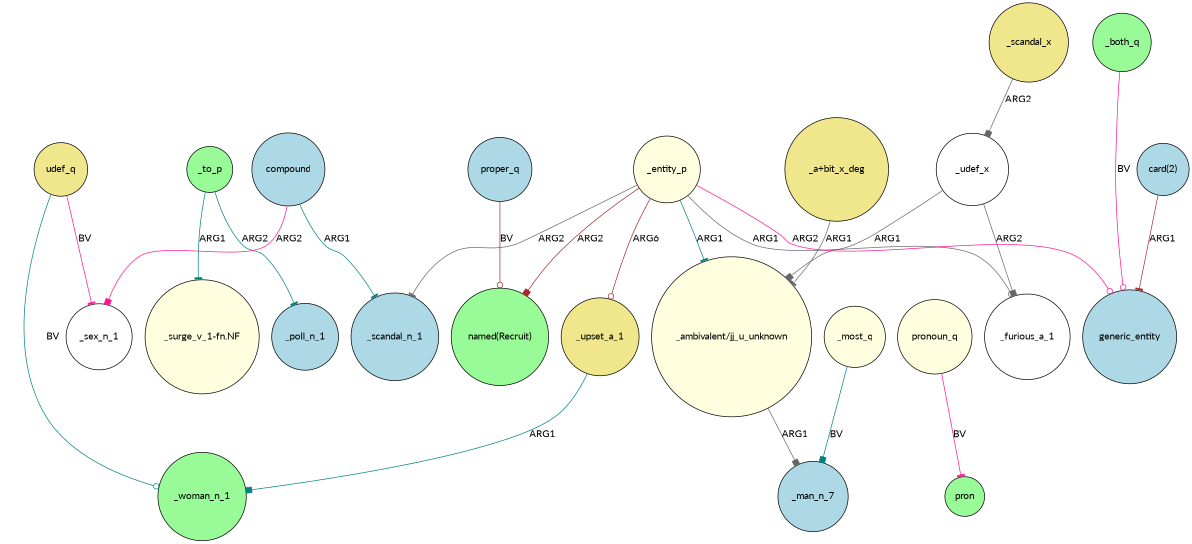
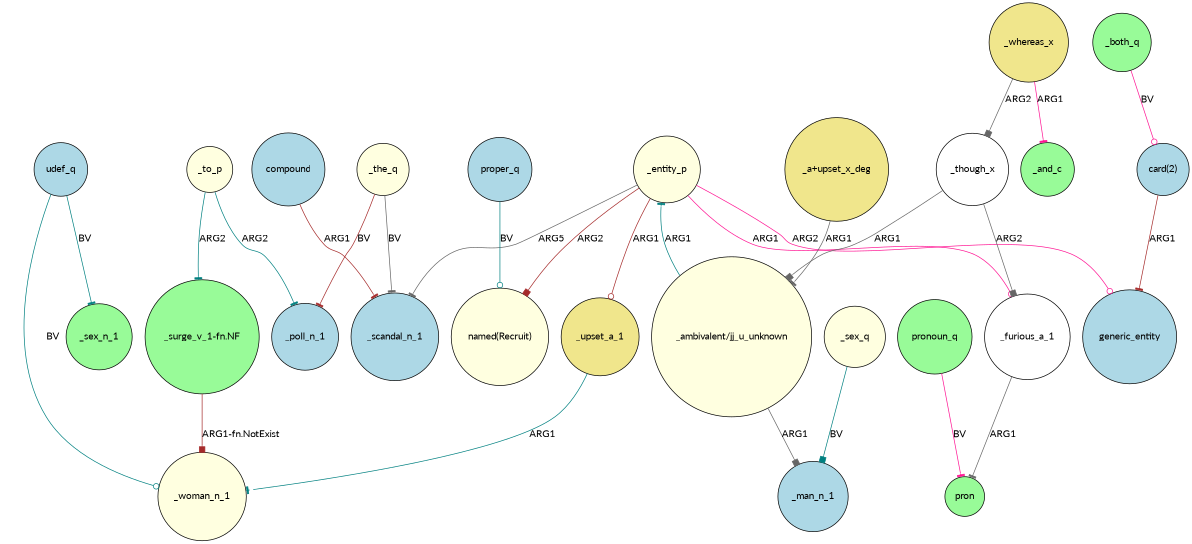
node "_scandal_x": label "_scandal_x" -> "_whereas_x"
node "udef_q": fillcolor khaki -> lightblue
node "_to_p": fillcolor palegreen -> lightyellow
node "_the_q": added
node "_a+bit_x_deg": label "_a+bit_x_deg" -> "_a+upset_x_deg"
node "_udef_x": label "_udef_x" -> "_though_x"
node "_and_c": added
edge "_both_q" -> "generic_entity": now "_both_q" -> "card(2)"
edge "_entity_p" -> "_ambivalent/jj_u_unknown": reversed
edge "_to_p" -> "_surge_v_1-fn.NF": label "ARG1" -> "ARG2"
edge "_entity_p" -> "_scandal_n_1": label "ARG2" -> "ARG5"
edge "_entity_p" -> "_upset_a_1": label "ARG6" -> "ARG1"
edge "proper_q" -> "named(Recruit)": color brown -> teal
edge "udef_q" -> "_sex_n_1": color deeppink -> teal
edge "_entity_p" -> "_furious_a_1": color gray40 -> deeppink
edge "compound" -> "_sex_n_1": removed, label "ARG2"
edge "compound" -> "_scandal_n_1": color teal -> brown
node "_sex_n_1": fillcolor white -> palegreen
node "_surge_v_1-fn.NF": fillcolor lightyellow -> palegreen
node "named(Recruit)": fillcolor palegreen -> lightyellow
node "_most_q": label "_most_q" -> "_sex_q"
node "pronoun_q": fillcolor lightyellow -> palegreen
edge "_surge_v_1-fn.NF" -> "_woman_n_1": added, label "ARG1-fn.NotExist"
edge "_furious_a_1" -> "pron": added, label "ARG1"
edge "_upset_a_1" -> "_woman_n_1": arrowhead box -> tee
node "_woman_n_1": fillcolor palegreen -> lightyellow
node "_man_n_7": label "_man_n_7" -> "_man_n_1"
